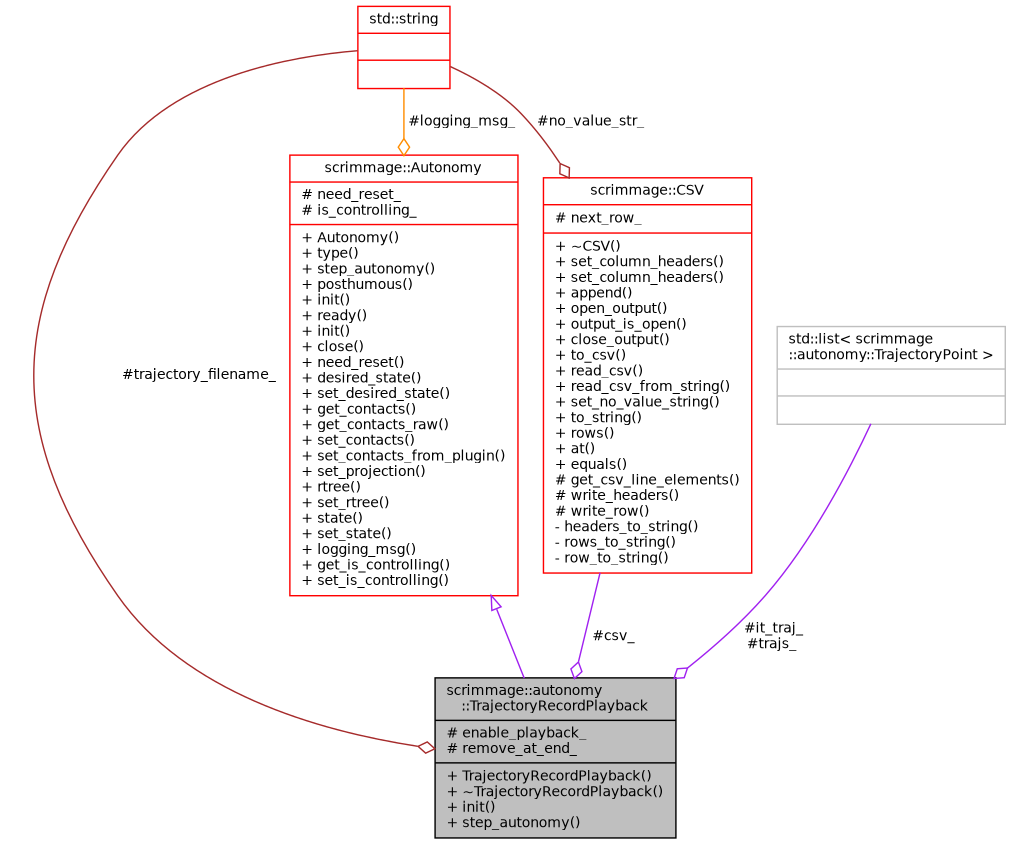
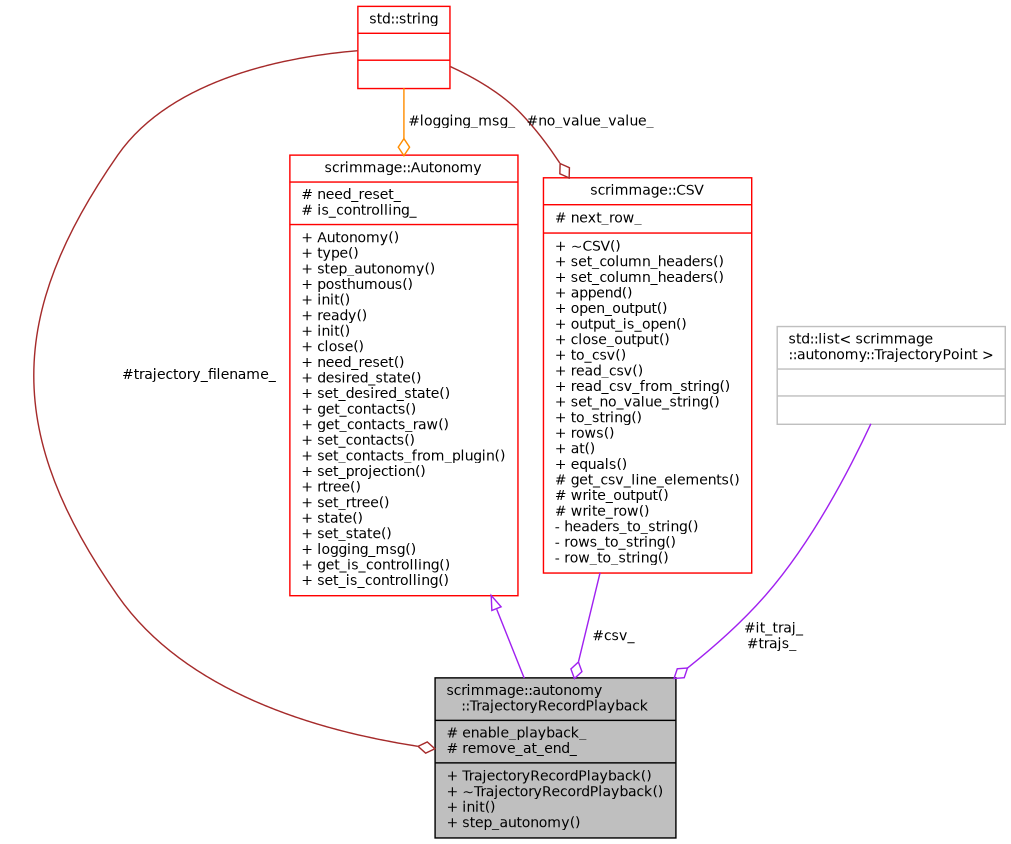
edge "std::string" -> "scrimmage::CSV": label " #no_value_str_" -> " #no_value_value_"
node "scrimmage::CSV": text "# write_headers()" -> "# write_output()"
